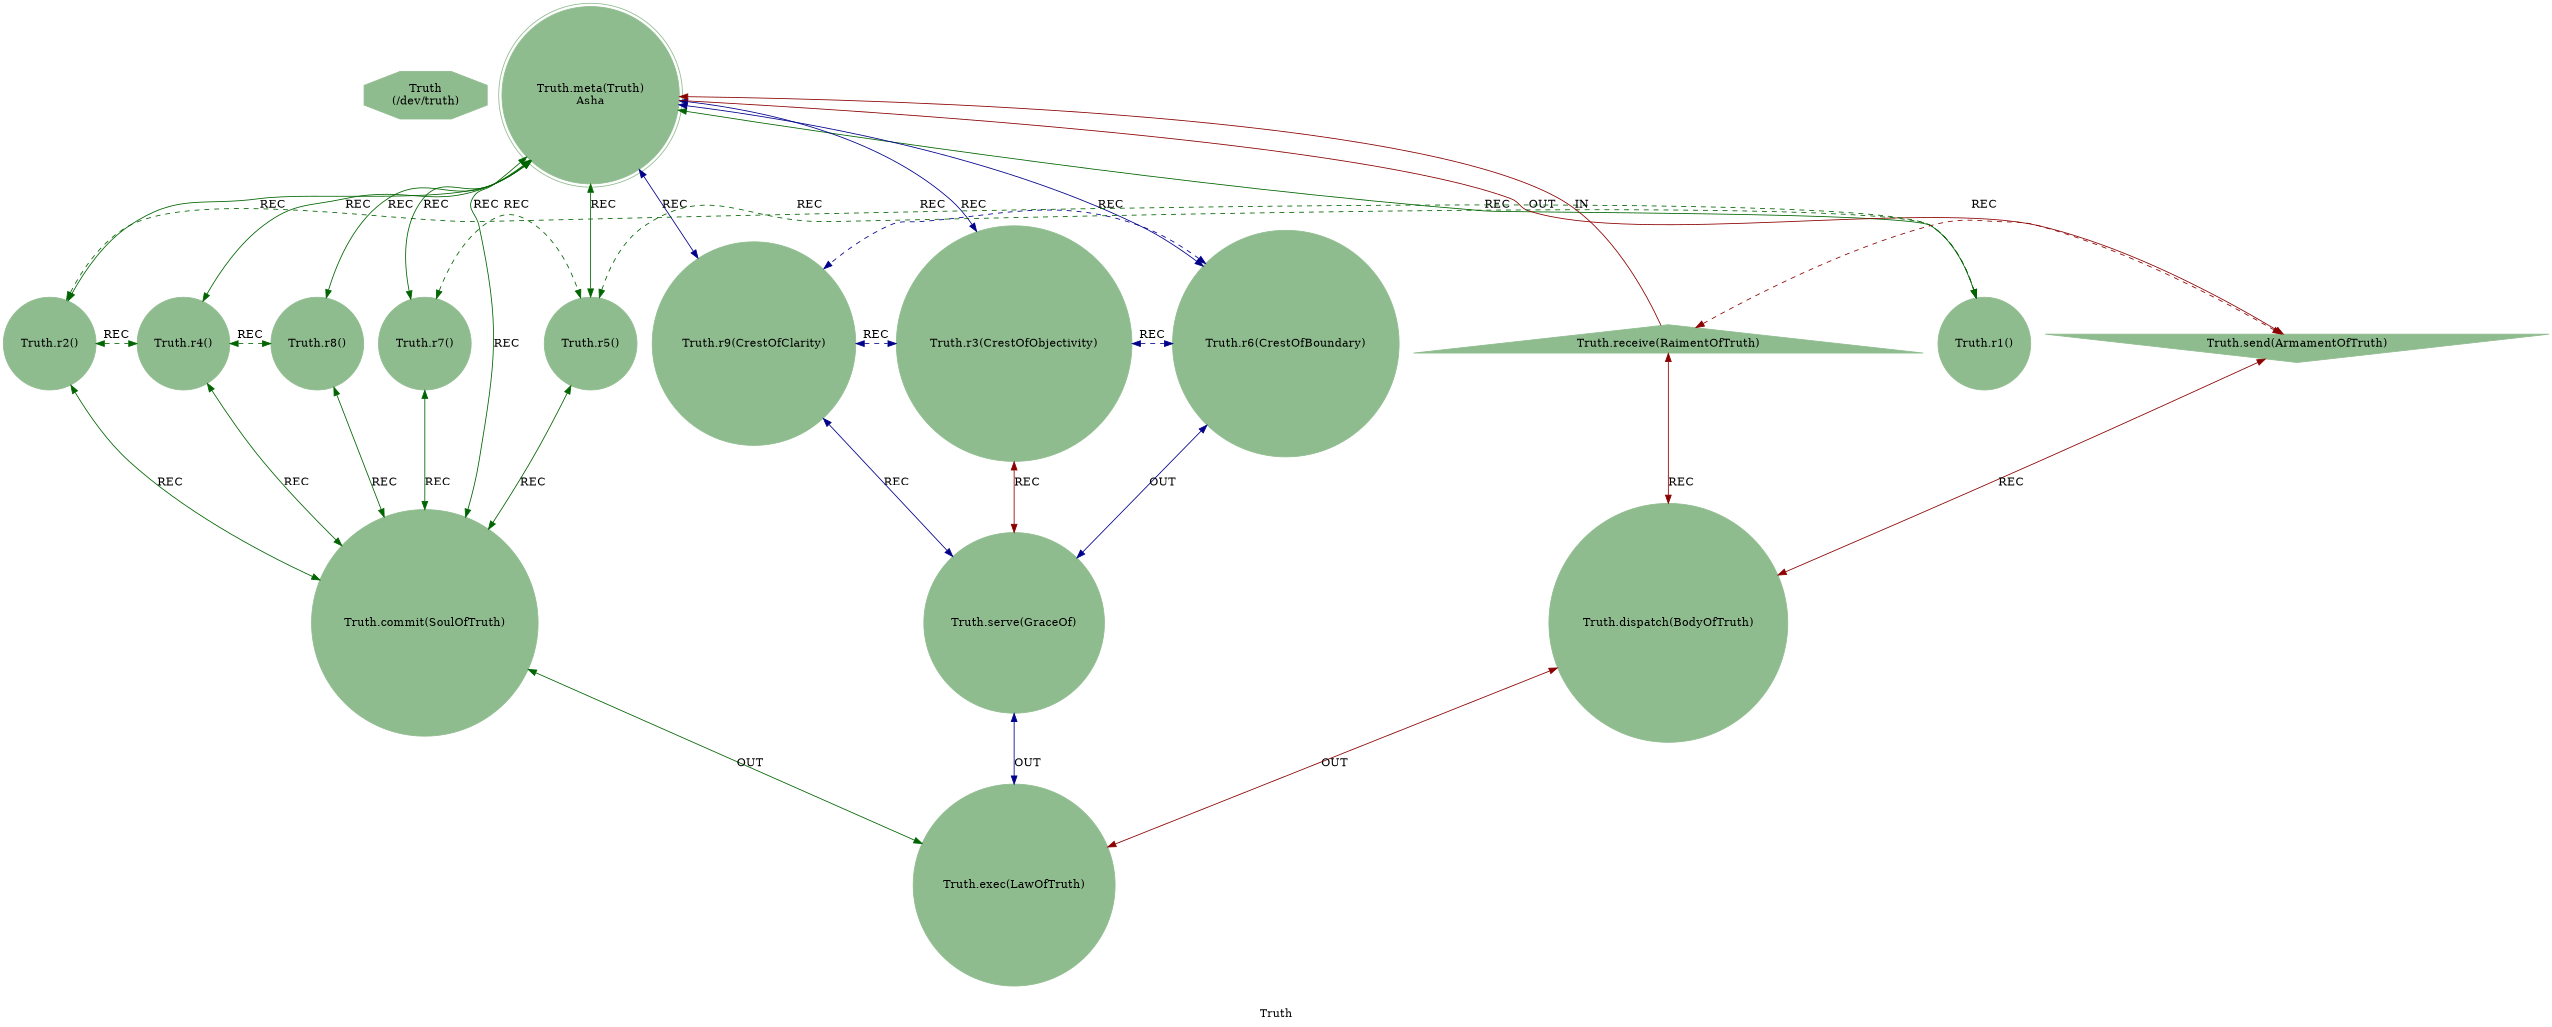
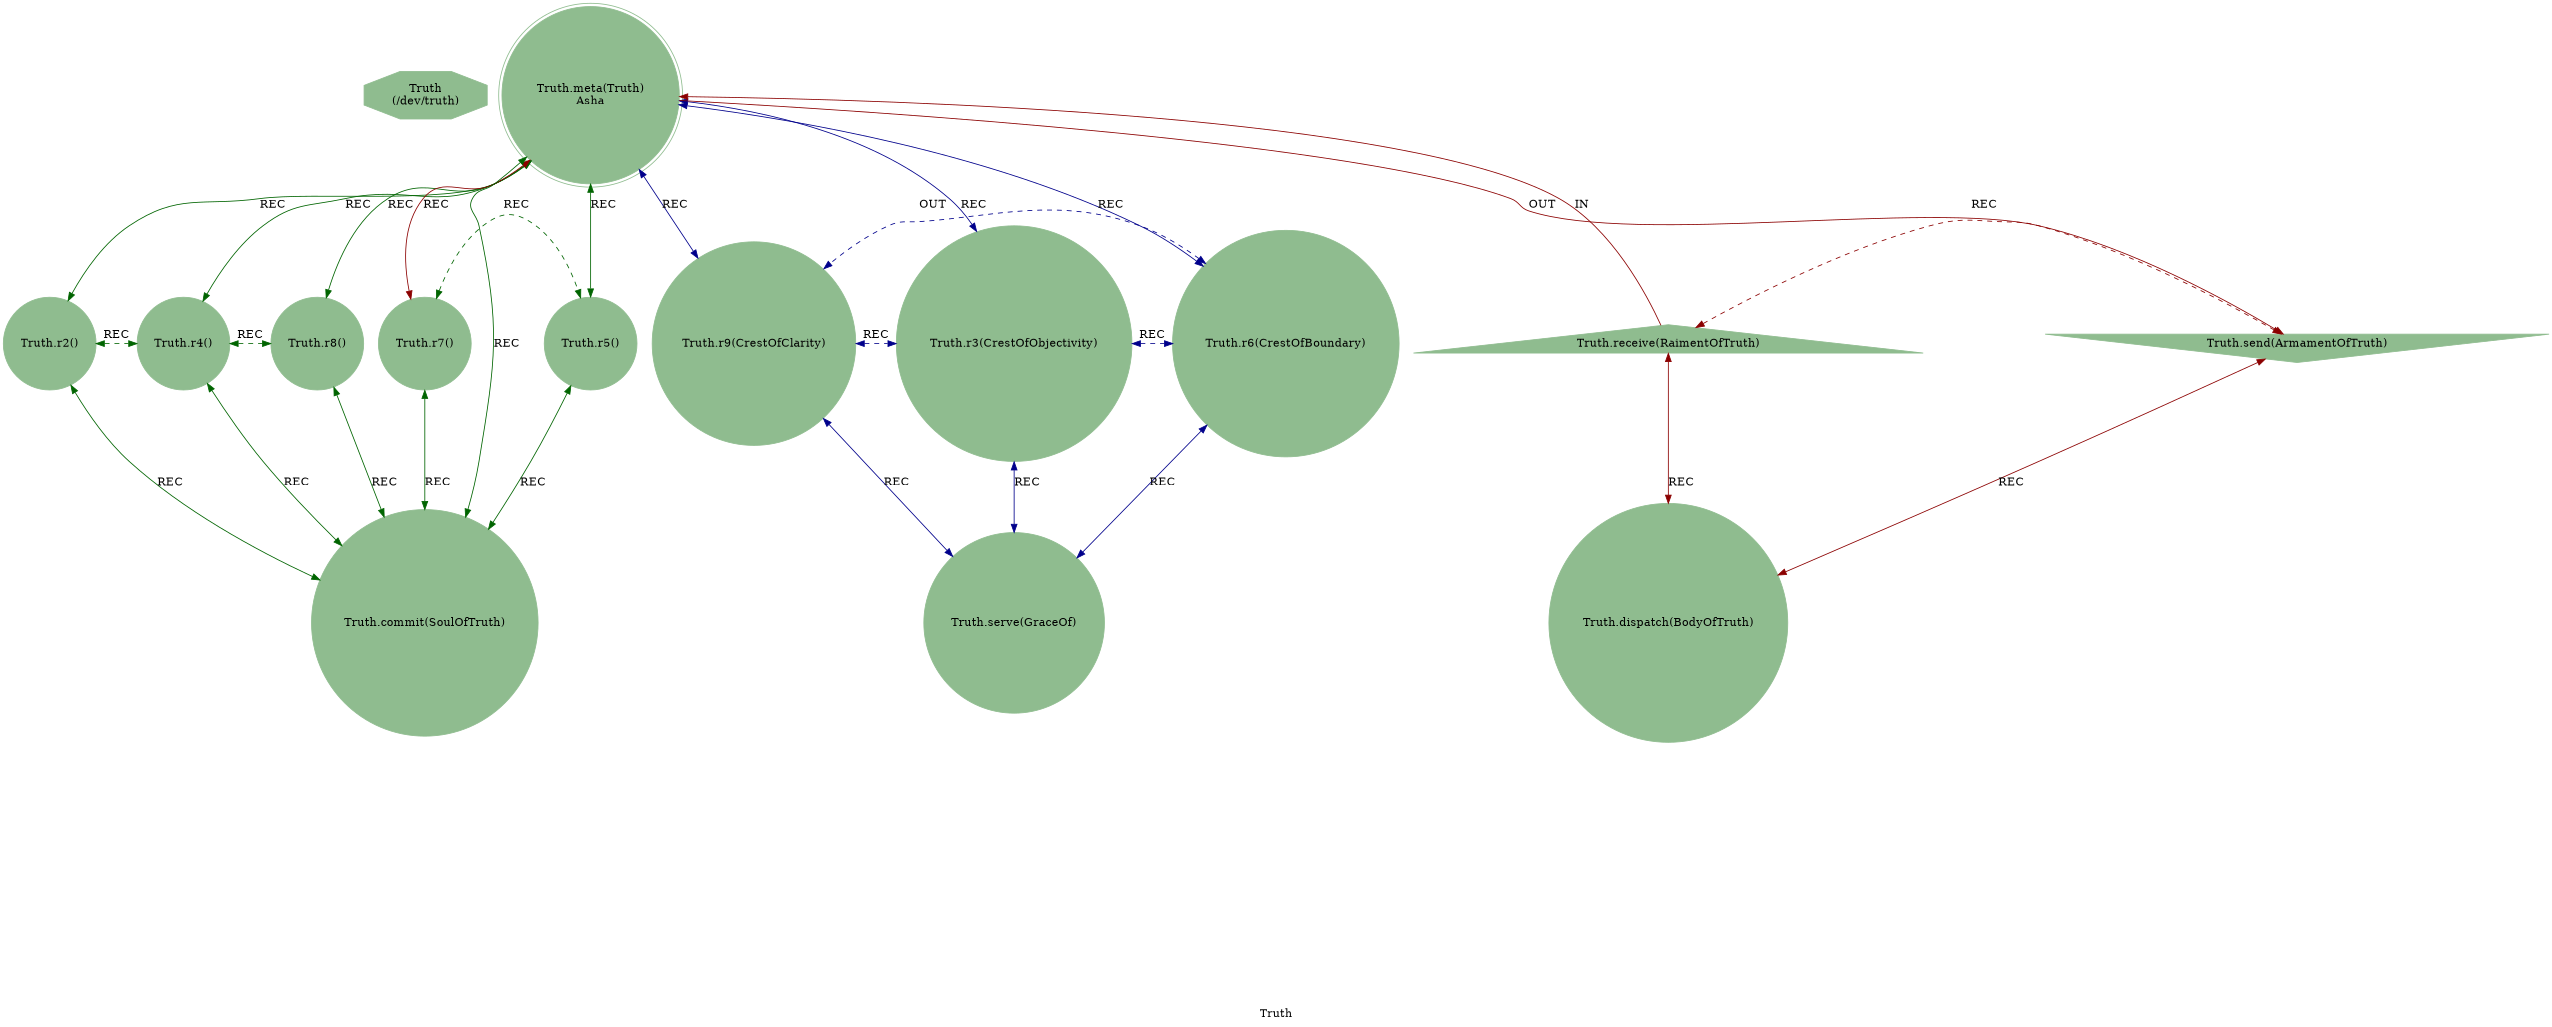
edge "Truth.meta(Truth) Asha" -- "Truth.r7()": color darkgreen -> darkred
edge "Truth.r9(CrestOfClarity)" -- "Truth.r6(CrestOfBoundary)": label "REC" -> "OUT"
node "Truth.r1()": removed
edge "Truth.r6(CrestOfBoundary)" -- "Truth.serve(GraceOf)": label "OUT" -> "REC"
edge "Truth.r3(CrestOfObjectivity)" -- "Truth.serve(GraceOf)": color darkred -> darkblue
node "Truth.exec(LawOfTruth)": removed
